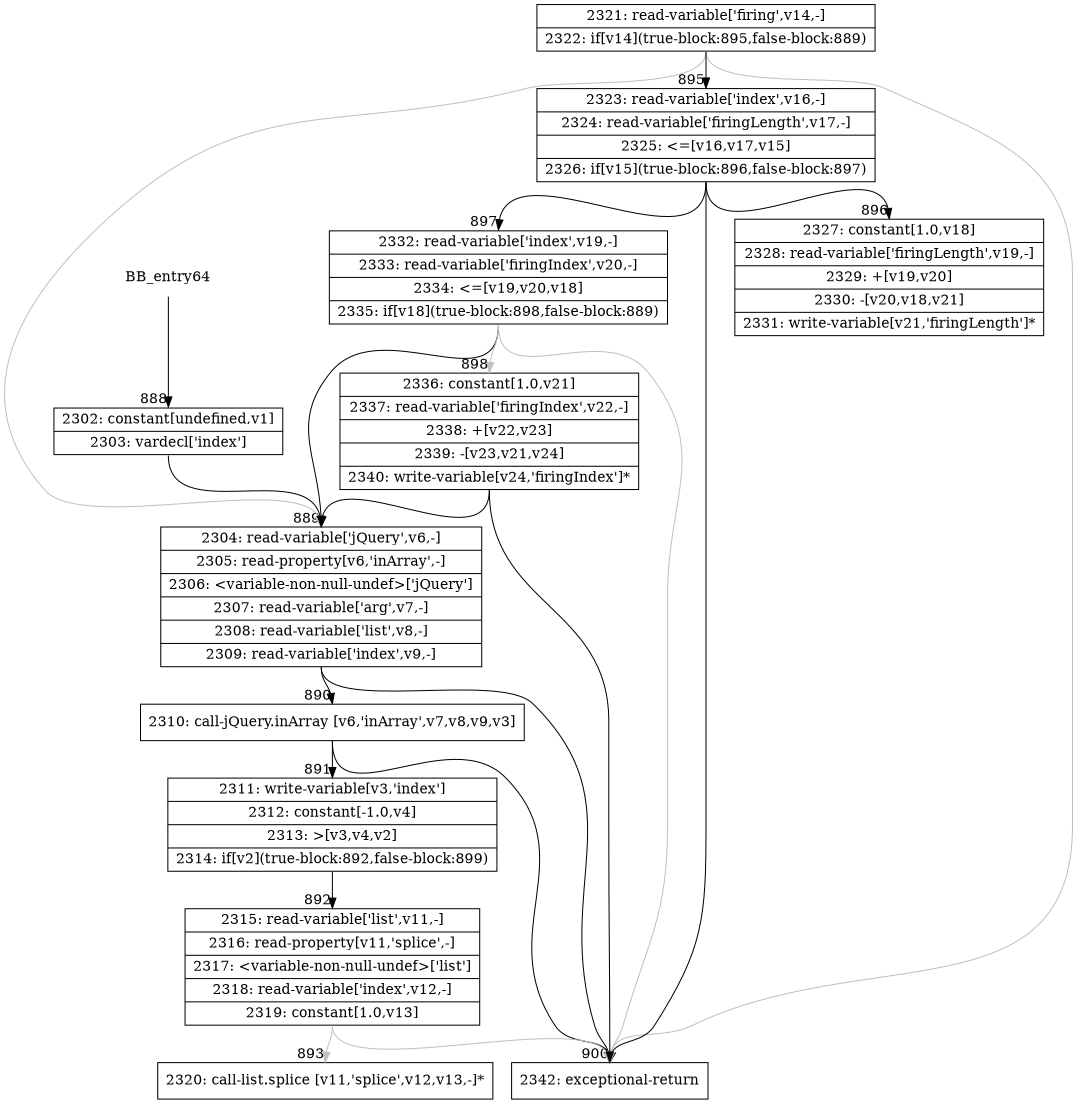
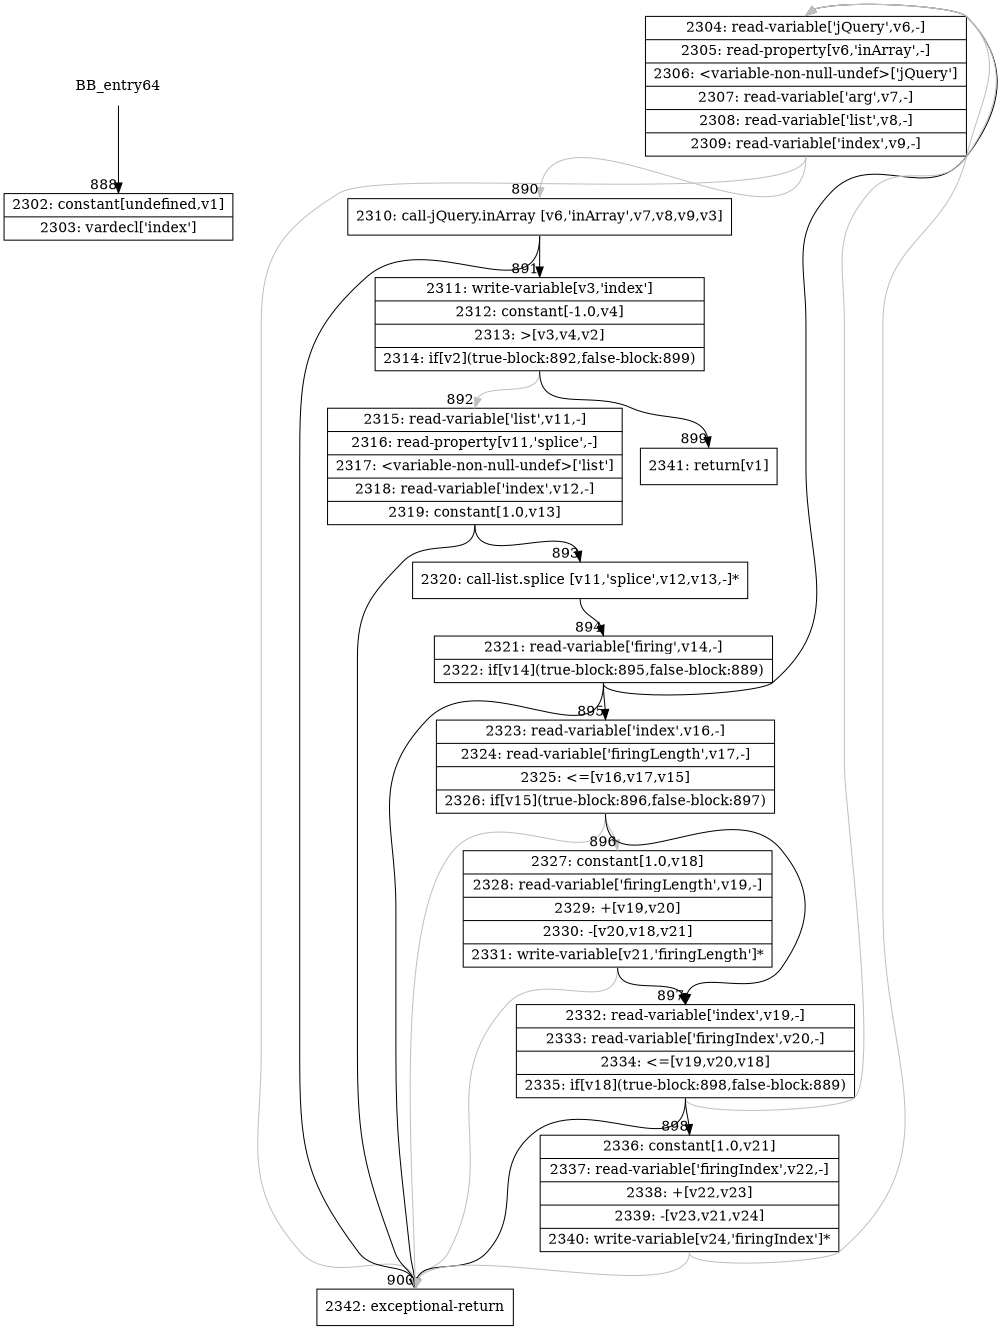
edge "2323: read-variable['index',v16,-]" -> "2327: constant[1.0,v18]": color black -> gray
edge "2321: read-variable['firing',v14,-]" -> "2304: read-variable['jQuery',v6,-]": color gray -> black
edge "2332: read-variable['index',v19,-]" -> "2336: constant[1.0,v21]": color gray -> black
edge "2332: read-variable['index',v19,-]" -> "2304: read-variable['jQuery',v6,-]": color black -> gray
node "2341: return[v1]": added
edge "2302: constant[undefined,v1]" -> "2304: read-variable['jQuery',v6,-]": removed
edge "2336: constant[1.0,v21]" -> "2304: read-variable['jQuery',v6,-]": color black -> gray
edge "2321: read-variable['firing',v14,-]" -> "2342: exceptional-return": color gray -> black
edge "2320: call-list.splice [v11,'splice',v12,v13,-]*" -> "2321: read-variable['firing',v14,-]": added
edge "2332: read-variable['index',v19,-]" -> "2342: exceptional-return": color gray -> black
edge "2323: read-variable['index',v16,-]" -> "2342: exceptional-return": color black -> gray
edge "2304: read-variable['jQuery',v6,-]" -> "2310: call-jQuery.inArray [v6,'inArray',v7,v8,v9,v3]": color black -> gray
edge "2336: constant[1.0,v21]" -> "2342: exceptional-return": color black -> gray
edge "2304: read-variable['jQuery',v6,-]" -> "2342: exceptional-return": color black -> gray
edge "2311: write-variable[v3,'index']" -> "2315: read-variable['list',v11,-]": color black -> gray
edge "2327: constant[1.0,v18]" -> "2332: read-variable['index',v19,-]": added
edge "2315: read-variable['list',v11,-]" -> "2320: call-list.splice [v11,'splice',v12,v13,-]*": color gray -> black
edge "2315: read-variable['list',v11,-]" -> "2342: exceptional-return": color gray -> black
edge "2327: constant[1.0,v18]" -> "2342: exceptional-return": added
